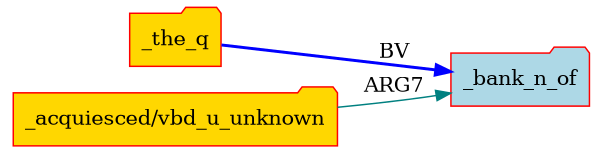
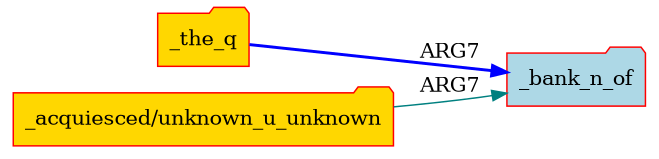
edge "_the_q" -> "_bank_n_of": label "BV" -> "ARG7"
node "_acquiesced/vbd_u_unknown": label "_acquiesced/vbd_u_unknown" -> "_acquiesced/unknown_u_unknown"
